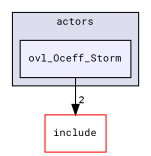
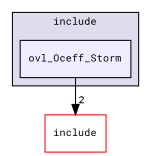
cluster "actors": label "actors" -> "include"
